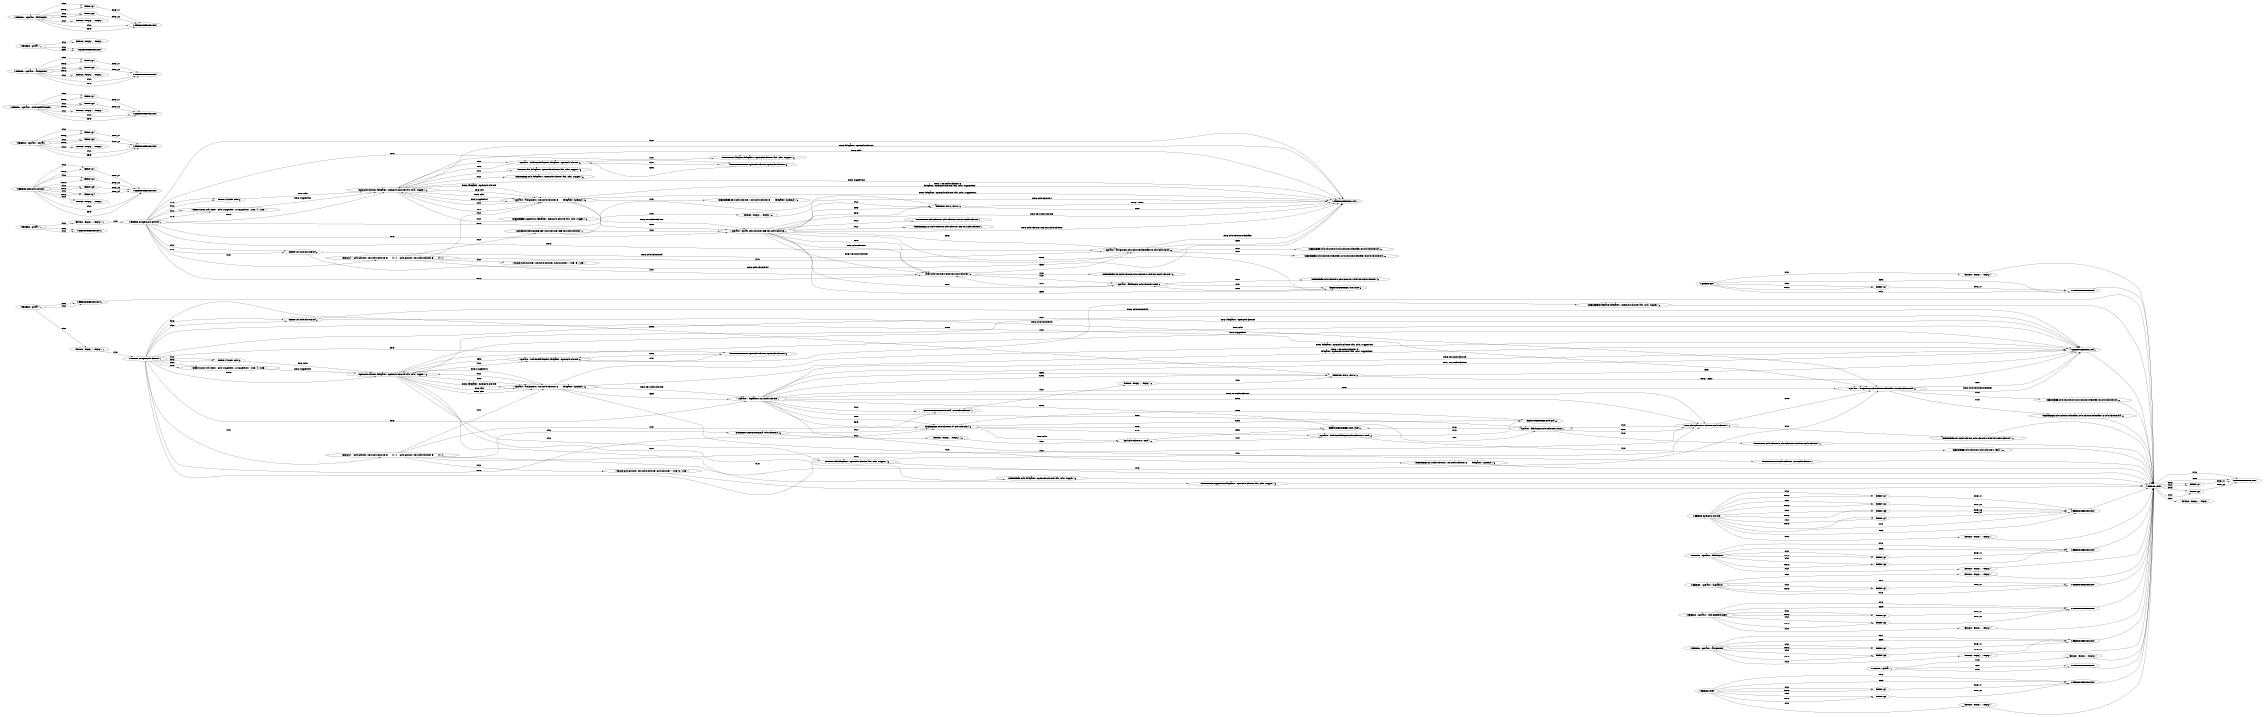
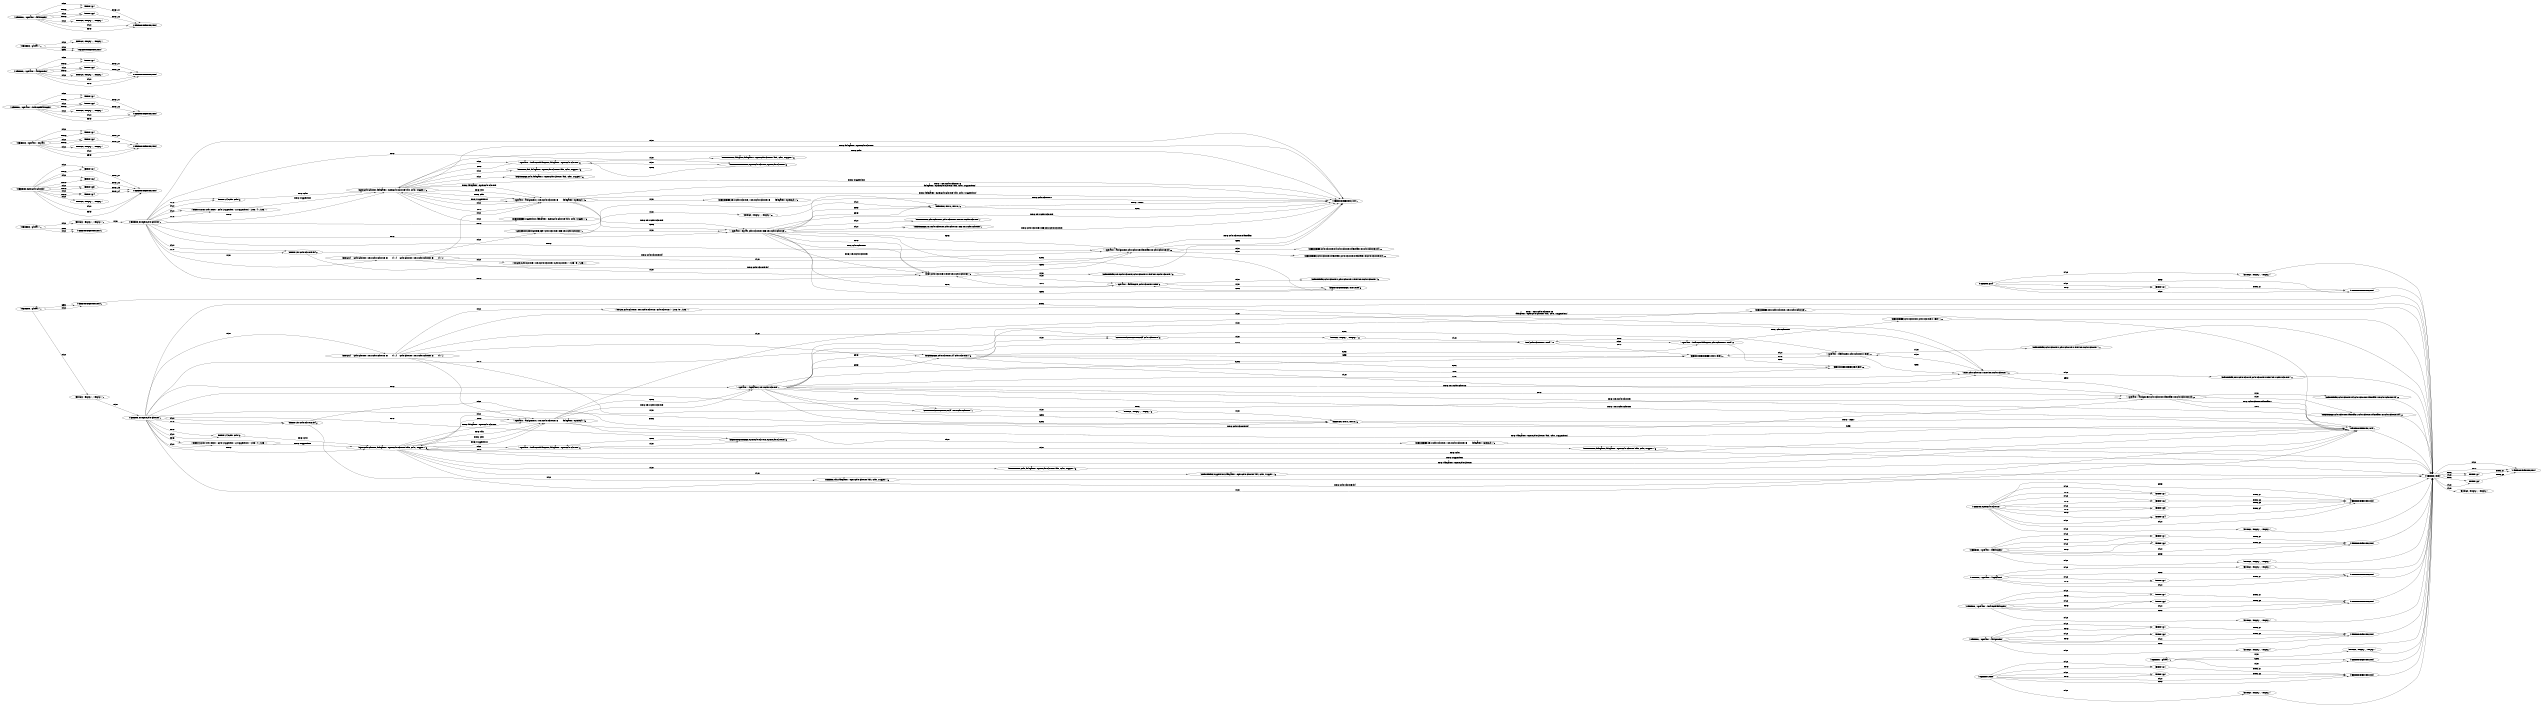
edge "(<operator>.indirectFieldAccess,color_chooser_->End)" -> "(End,color_chooser_->End())": added, label "CFG:"
edge "(<operator>.indirectFieldAccess,color_chooser_->End)" -> "(FIELD_IDENTIFIER,End,End)": label "AST: " -> "CFG: "
edge "(CONTROL_STRUCTURE,IF,if (color_chooser_))" -> "(IDENTIFIER,color_chooser_,if (color_chooser_))": reversed
edge "(IDENTIFIER,color_chooser_,if (color_chooser_))" -> "(End,color_chooser_->End())": label "DDG: color" -> "CDG: "
edge "(<operator>.indirectFieldAccess,color_chooser_->End)" -> "(IDENTIFIER,color_chooser_,color_chooser_->End())": label "AST: " -> "DDG: color_chooser_"
